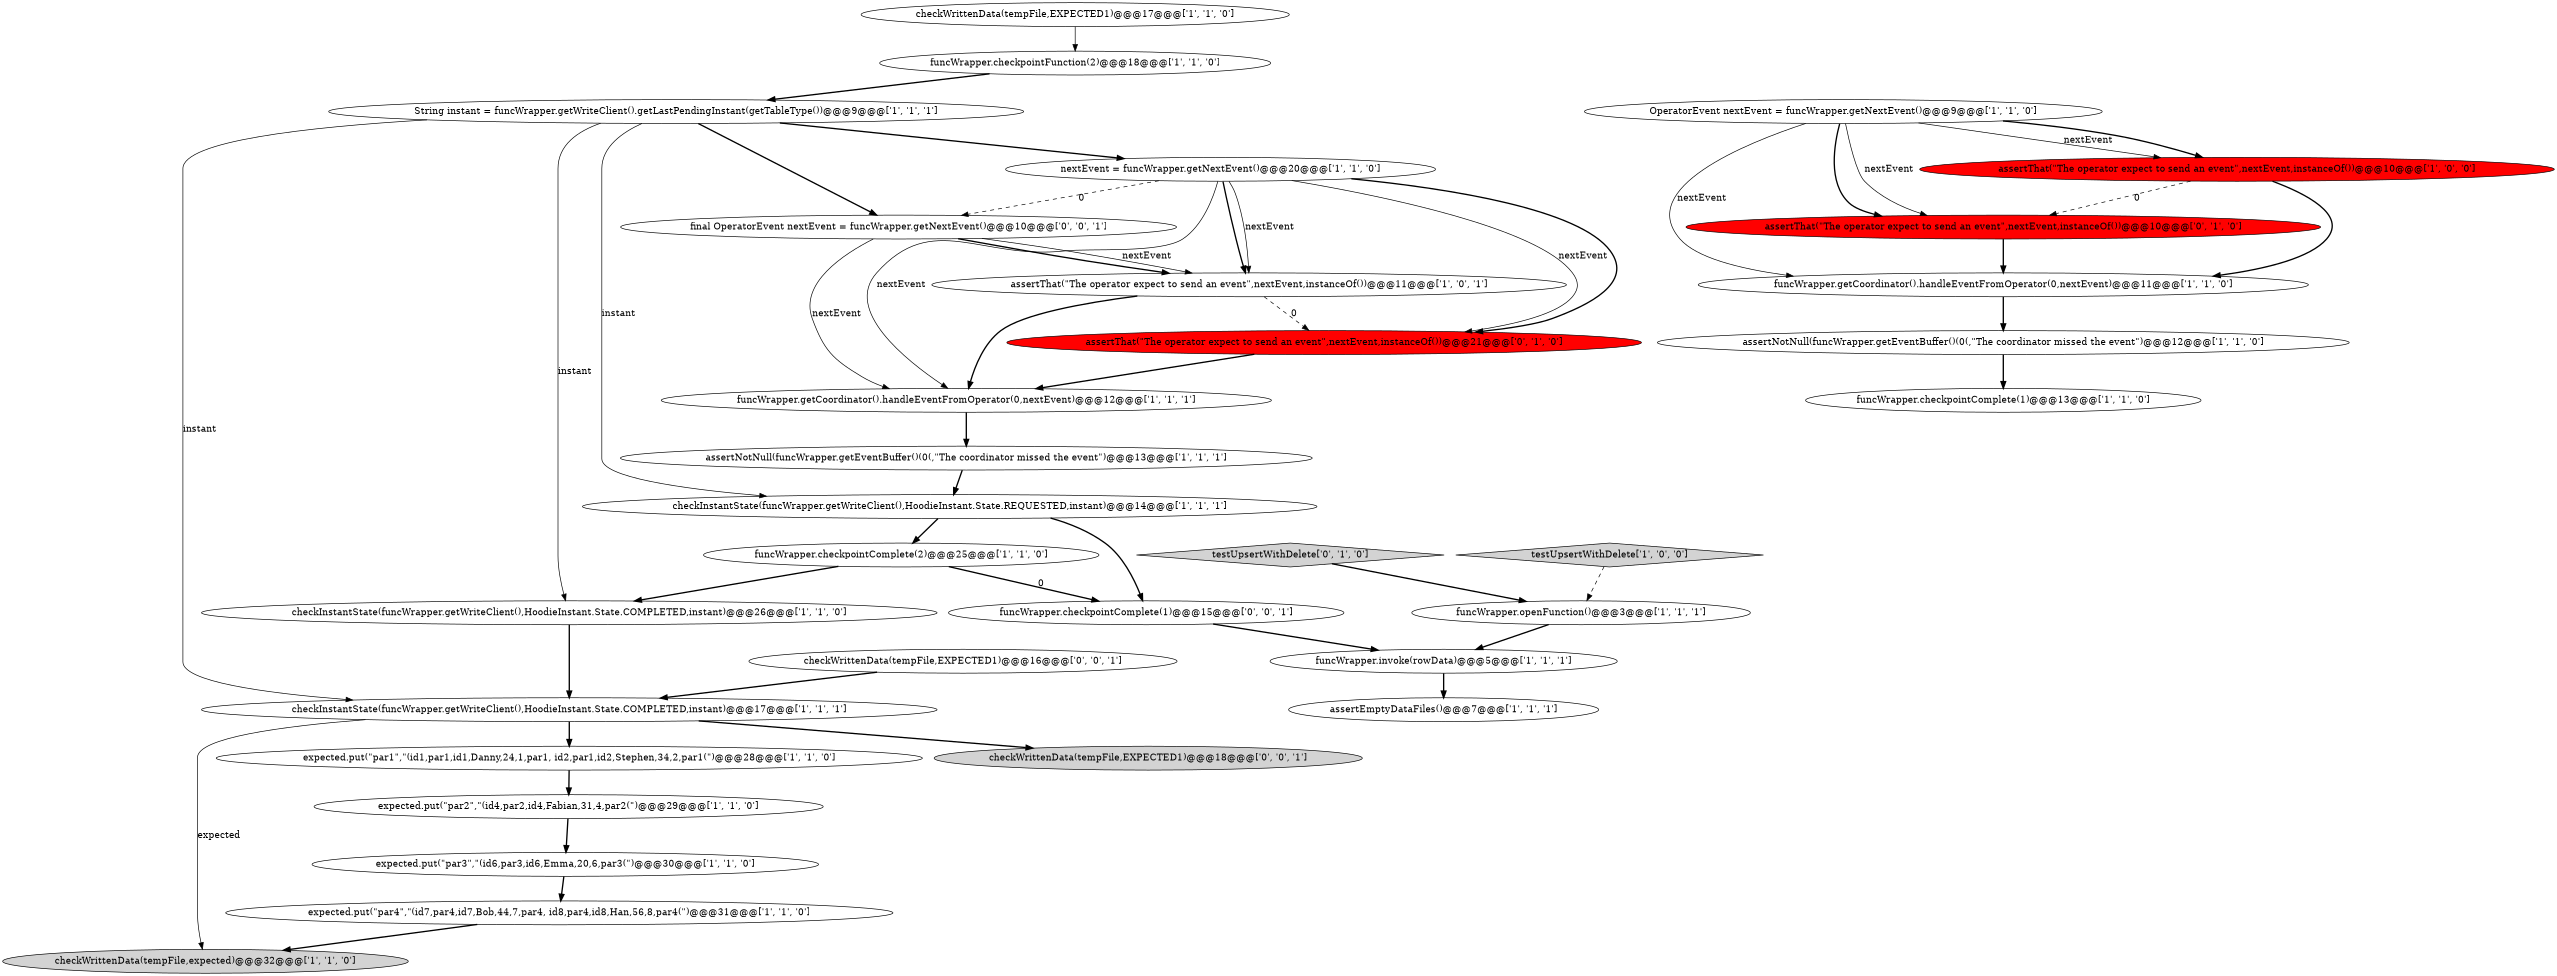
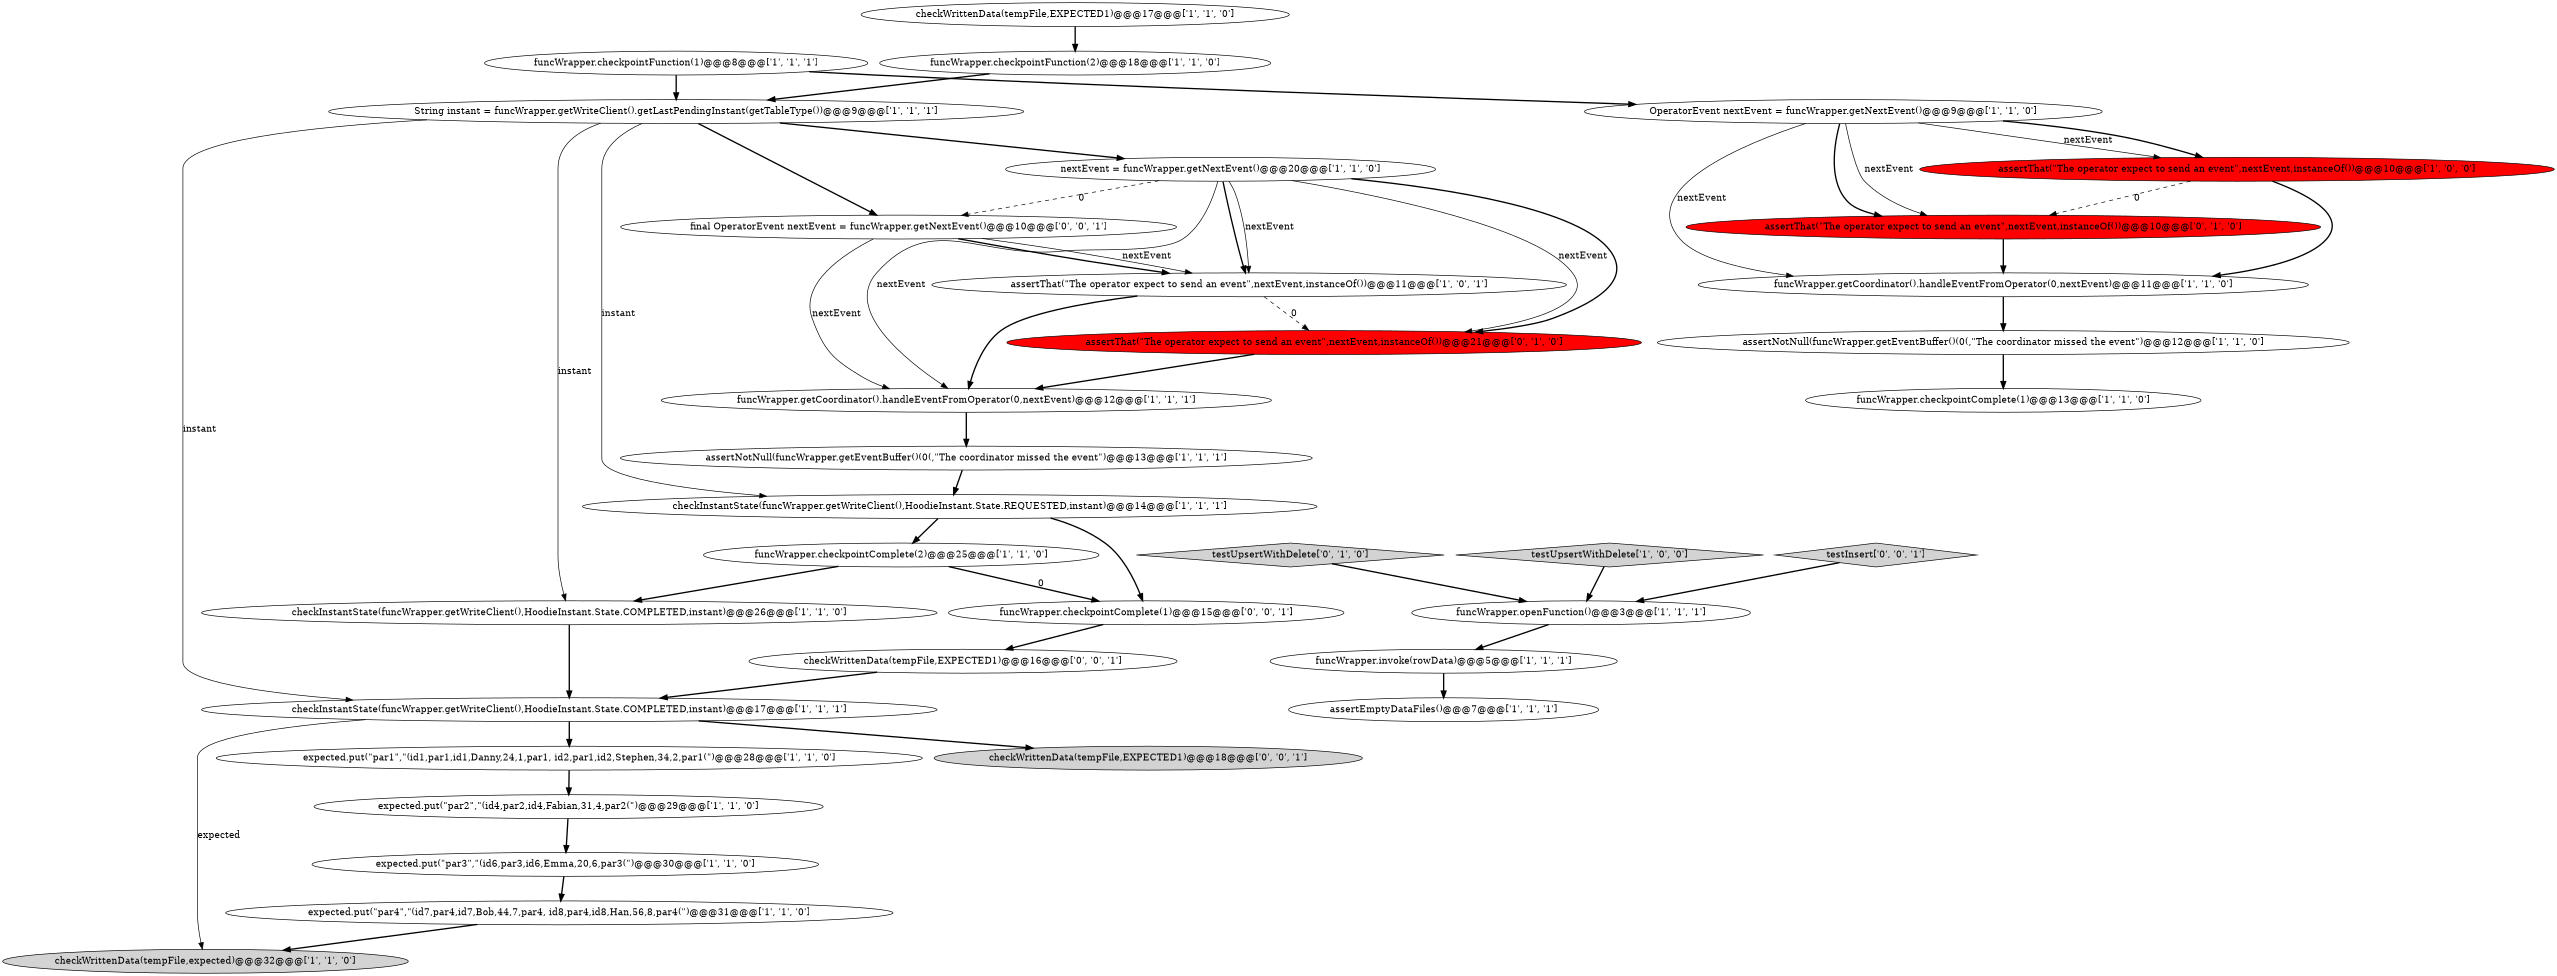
edge "checkWrittenData(tempFile,EXPECTED1)@@@17@@@['1', '1', '0']" -> "funcWrapper.checkpointFunction(2)@@@18@@@['1', '1', '0']": style solid -> bold
node "funcWrapper.checkpointFunction(1)@@@8@@@['1', '1', '1']": added
node "testInsert['0', '0', '1']": added
edge "testUpsertWithDelete['1', '0', '0']" -> "funcWrapper.openFunction()@@@3@@@['1', '1', '1']": style dashed -> bold
edge "funcWrapper.checkpointComplete(1)@@@15@@@['0', '0', '1']" -> "funcWrapper.invoke(rowData)@@@5@@@['1', '1', '1']": now "funcWrapper.checkpointComplete(1)@@@15@@@['0', '0', '1']" -> "checkWrittenData(tempFile,EXPECTED1)@@@16@@@['0', '0', '1']"
